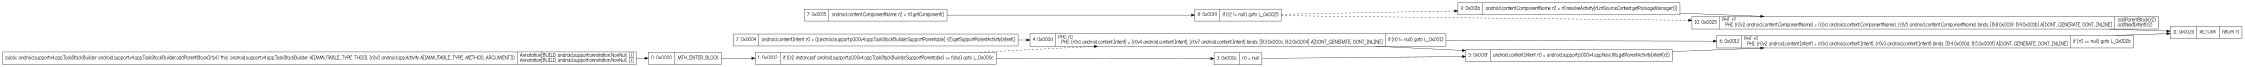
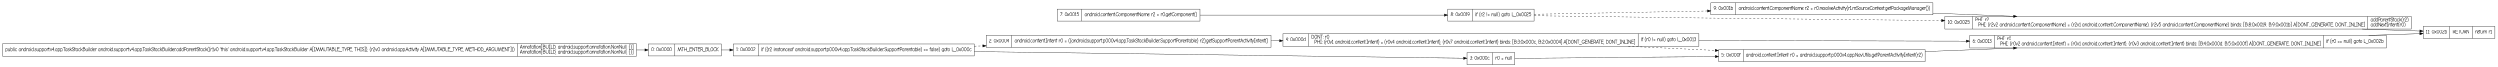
node "10: 0x0025": text "addNextIntent(r2)" -> "addNextIntent(r0)"
node "4: 0x000d": text "PHI: r0" -> "DONT: r0"
edge "4: 0x000d" -> "5: 0x000f": style solid -> dashed
edge "1: 0x0002" -> "4: 0x000d": now "1: 0x0002" -> "2: 0x0004"
